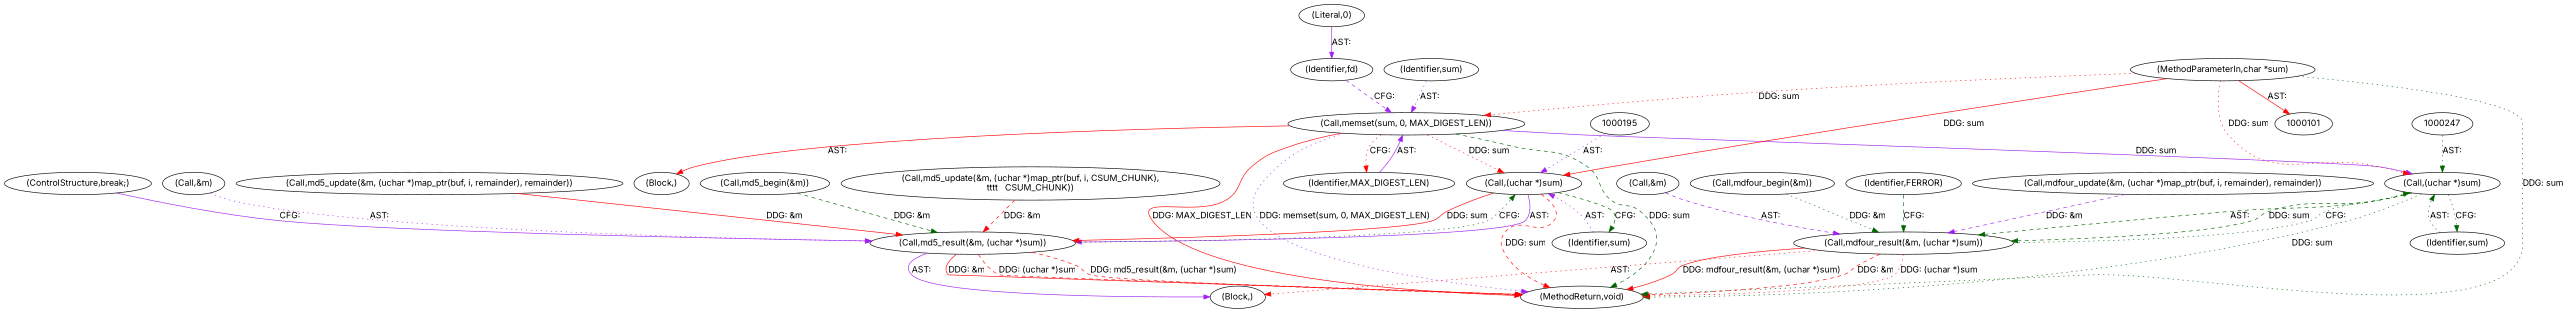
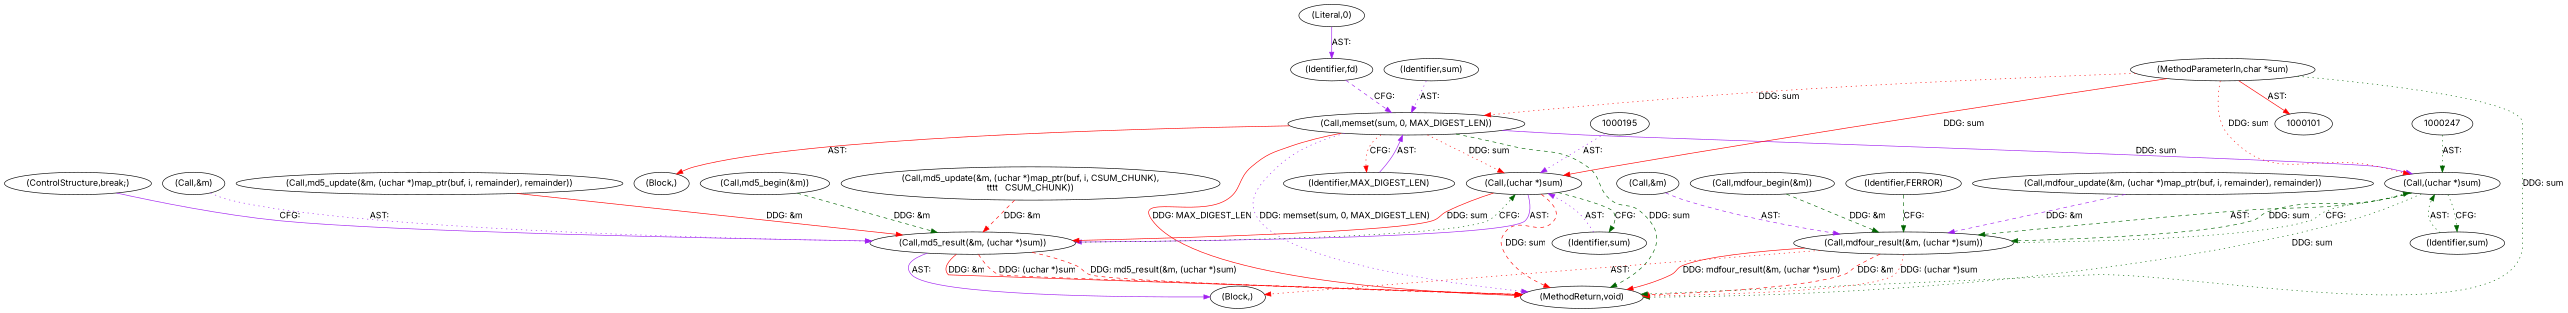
edge "(Call,mdfour_begin(&m))" -> "(Call,mdfour_result(&m, (uchar *)sum))": style dotted -> dashed
